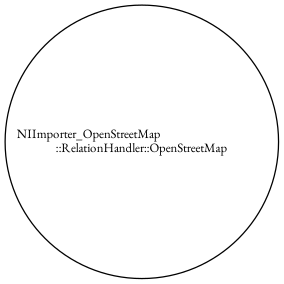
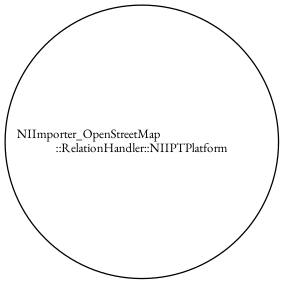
node "NIImporter_OpenStreetMap ::RelationHandler::OpenStreetMap": label "NIImporter_OpenStreetMap ::RelationHandler::OpenStreetMap" -> "NIImporter_OpenStreetMap ::RelationHandler::NIIPTPlatform"
